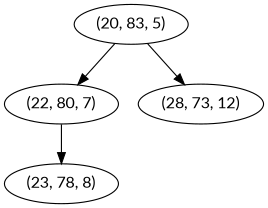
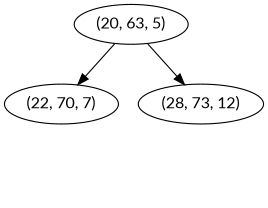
node "(20, 83, 5)": label "(20, 83, 5)" -> "(20, 63, 5)"
node "(22, 80, 7)": label "(22, 80, 7)" -> "(22, 70, 7)"
node "(23, 78, 8)": removed
